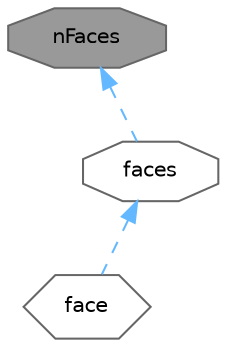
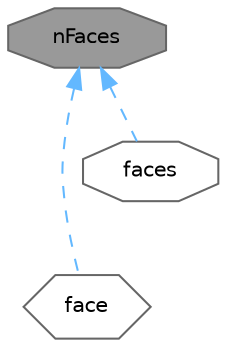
edge "face" -> "faces": now "face" -> "nFaces"
